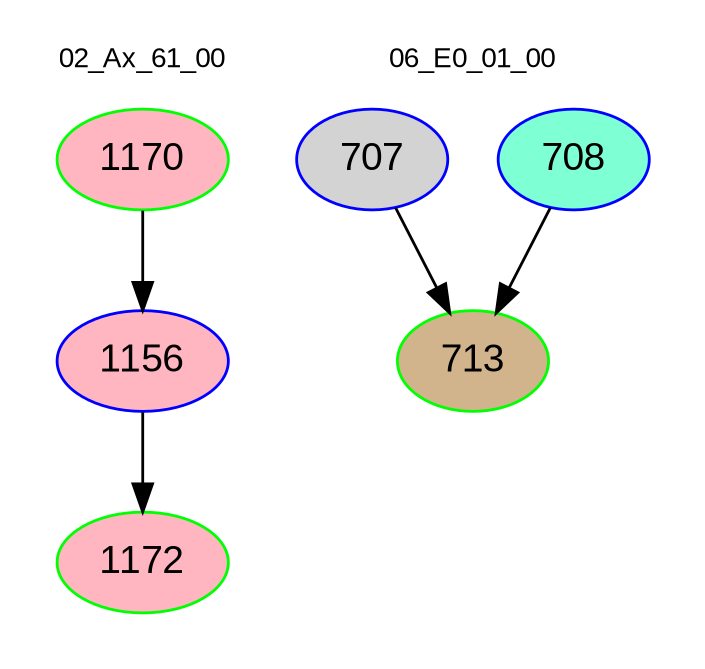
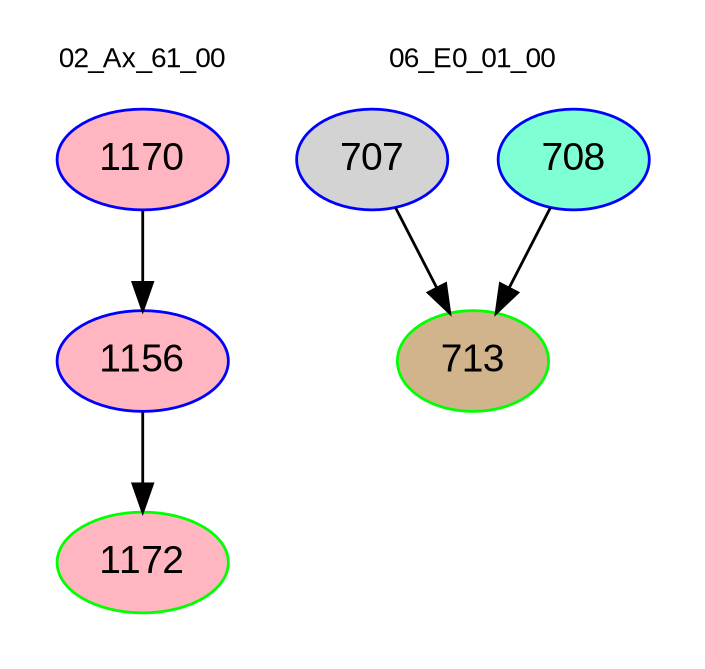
node "1170": color green -> blue
